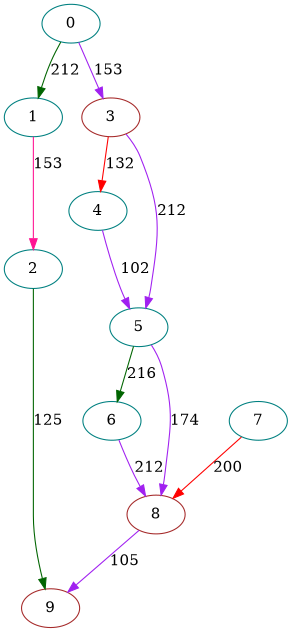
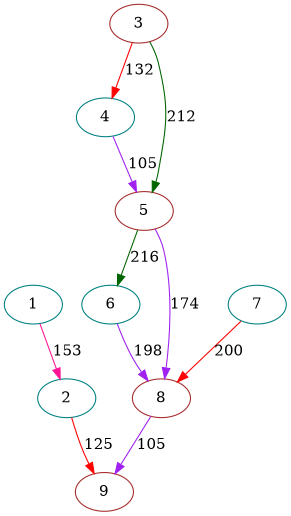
node "0": removed
edge "3" -> "5": color purple -> darkgreen
edge "4" -> "5": label "102" -> "105"
node "5": color teal -> brown
edge "2" -> "9": color darkgreen -> red
edge "6" -> "8": label "212" -> "198"
